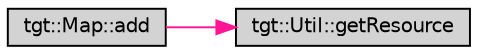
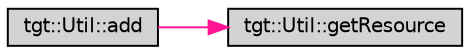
node "tgt::Map::add": label "tgt::Map::add" -> "tgt::Util::add"
